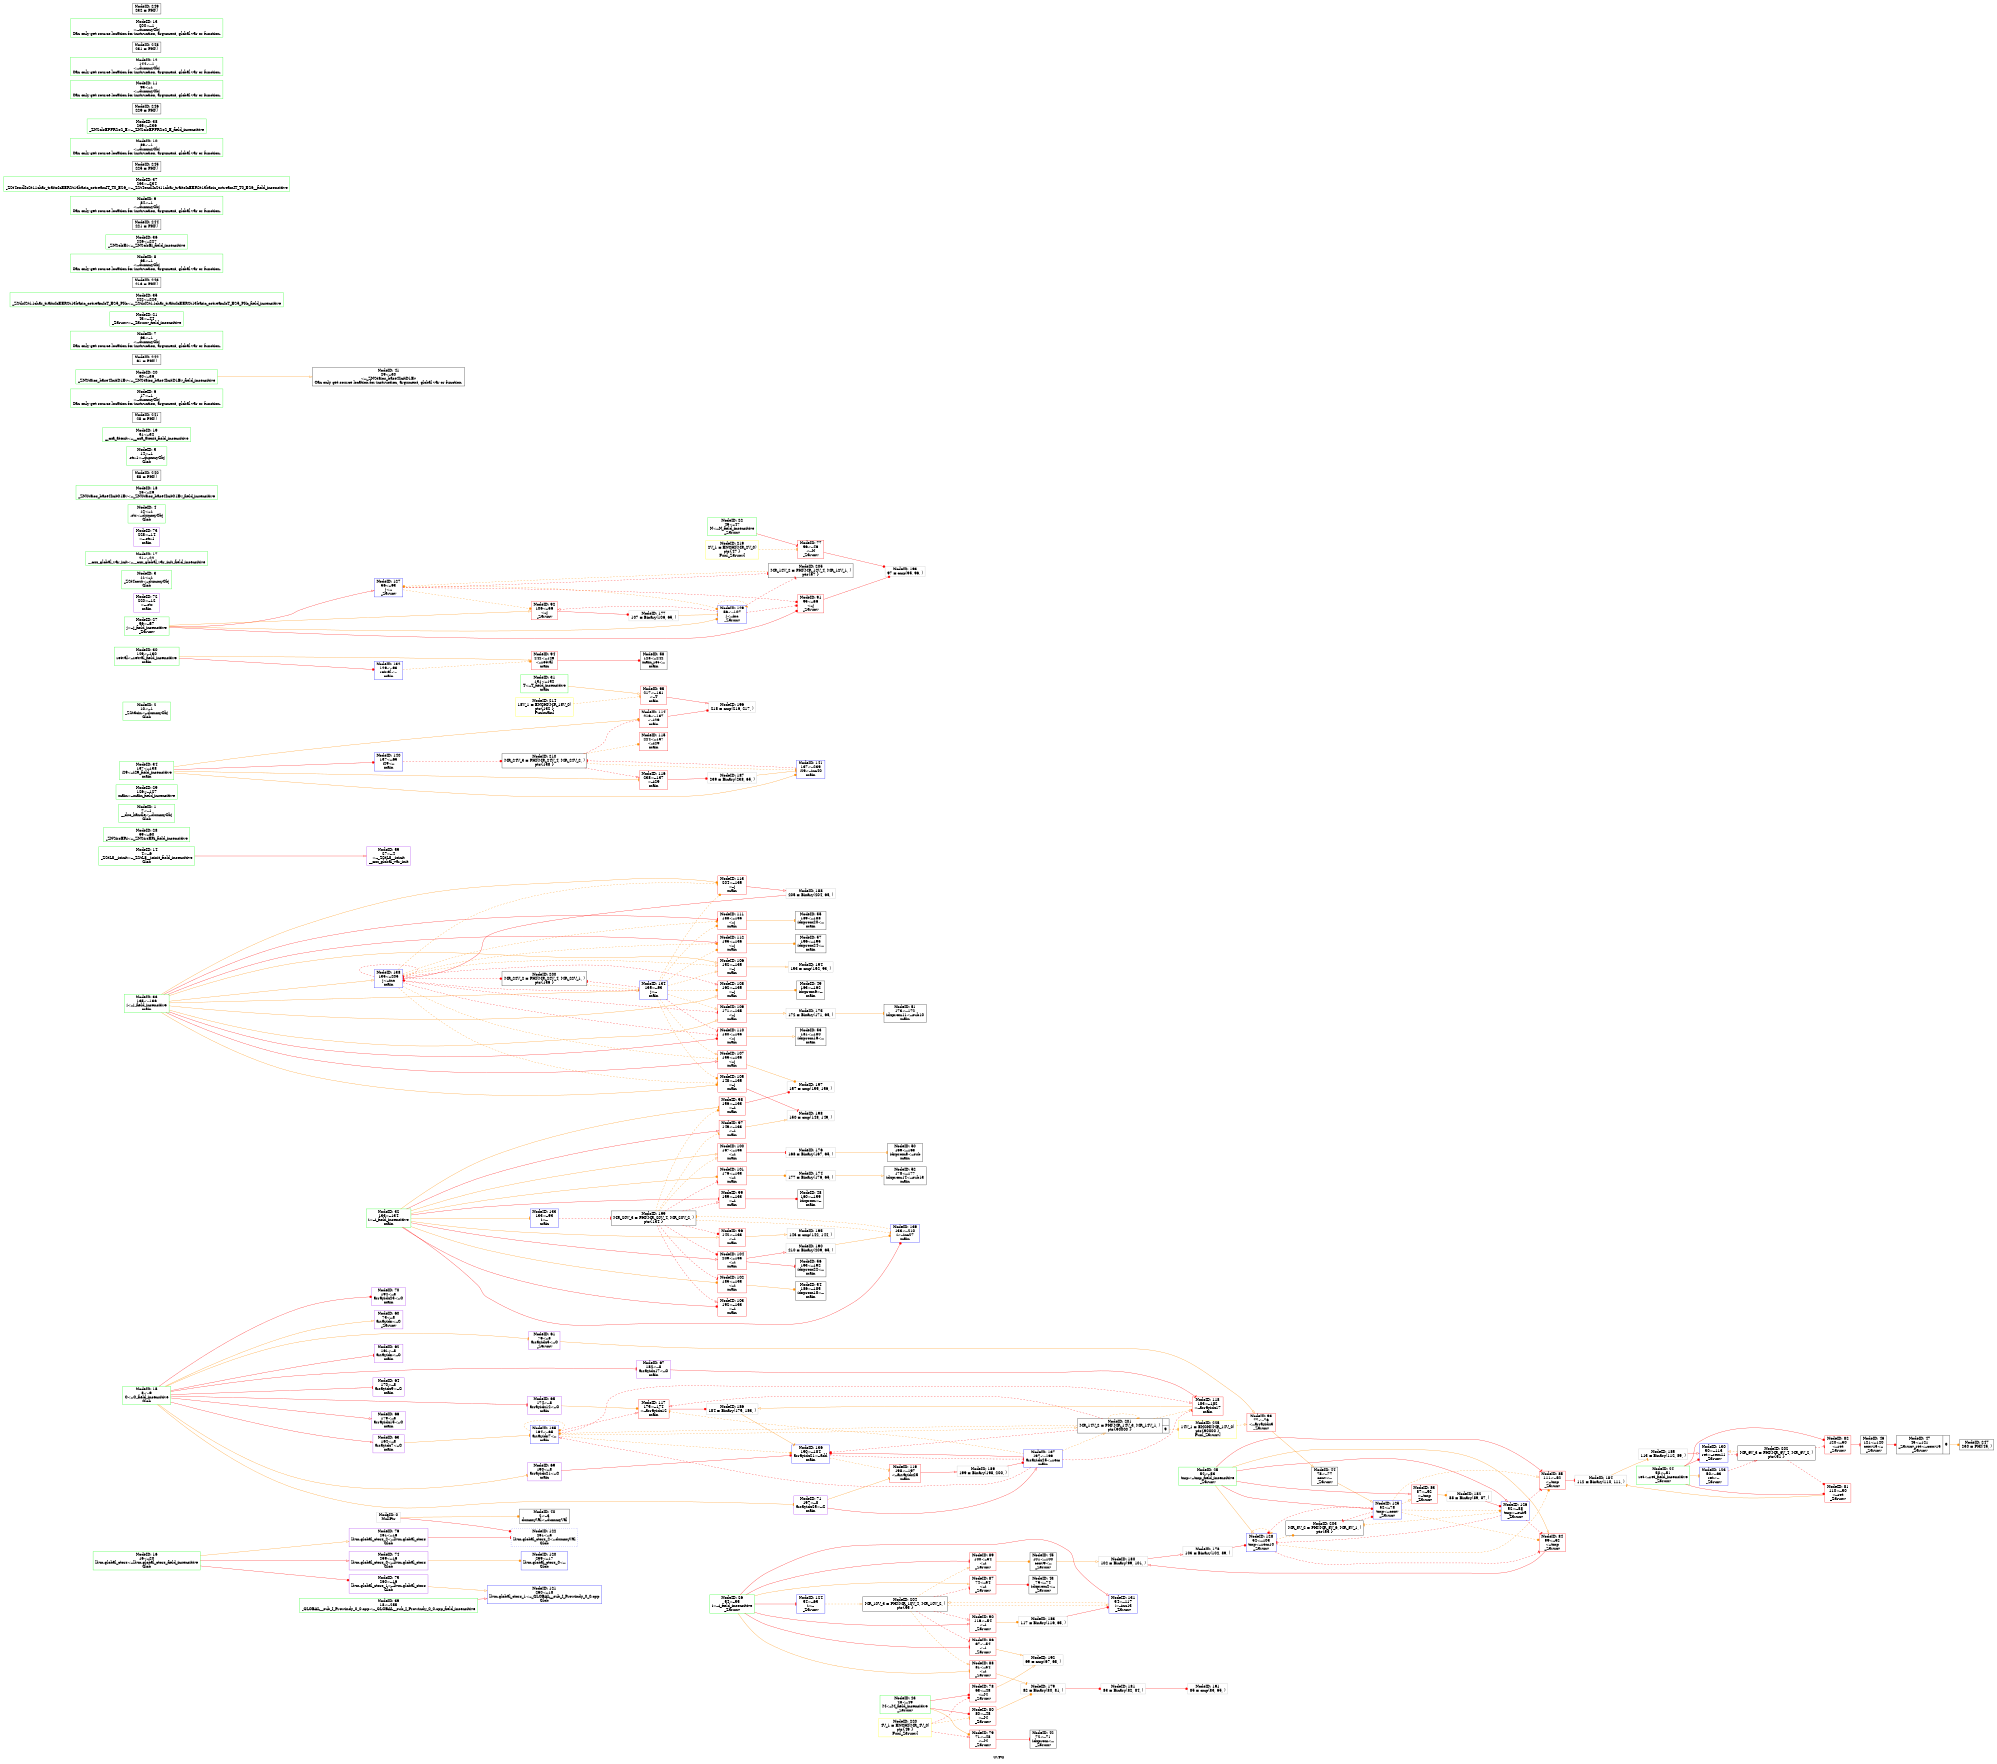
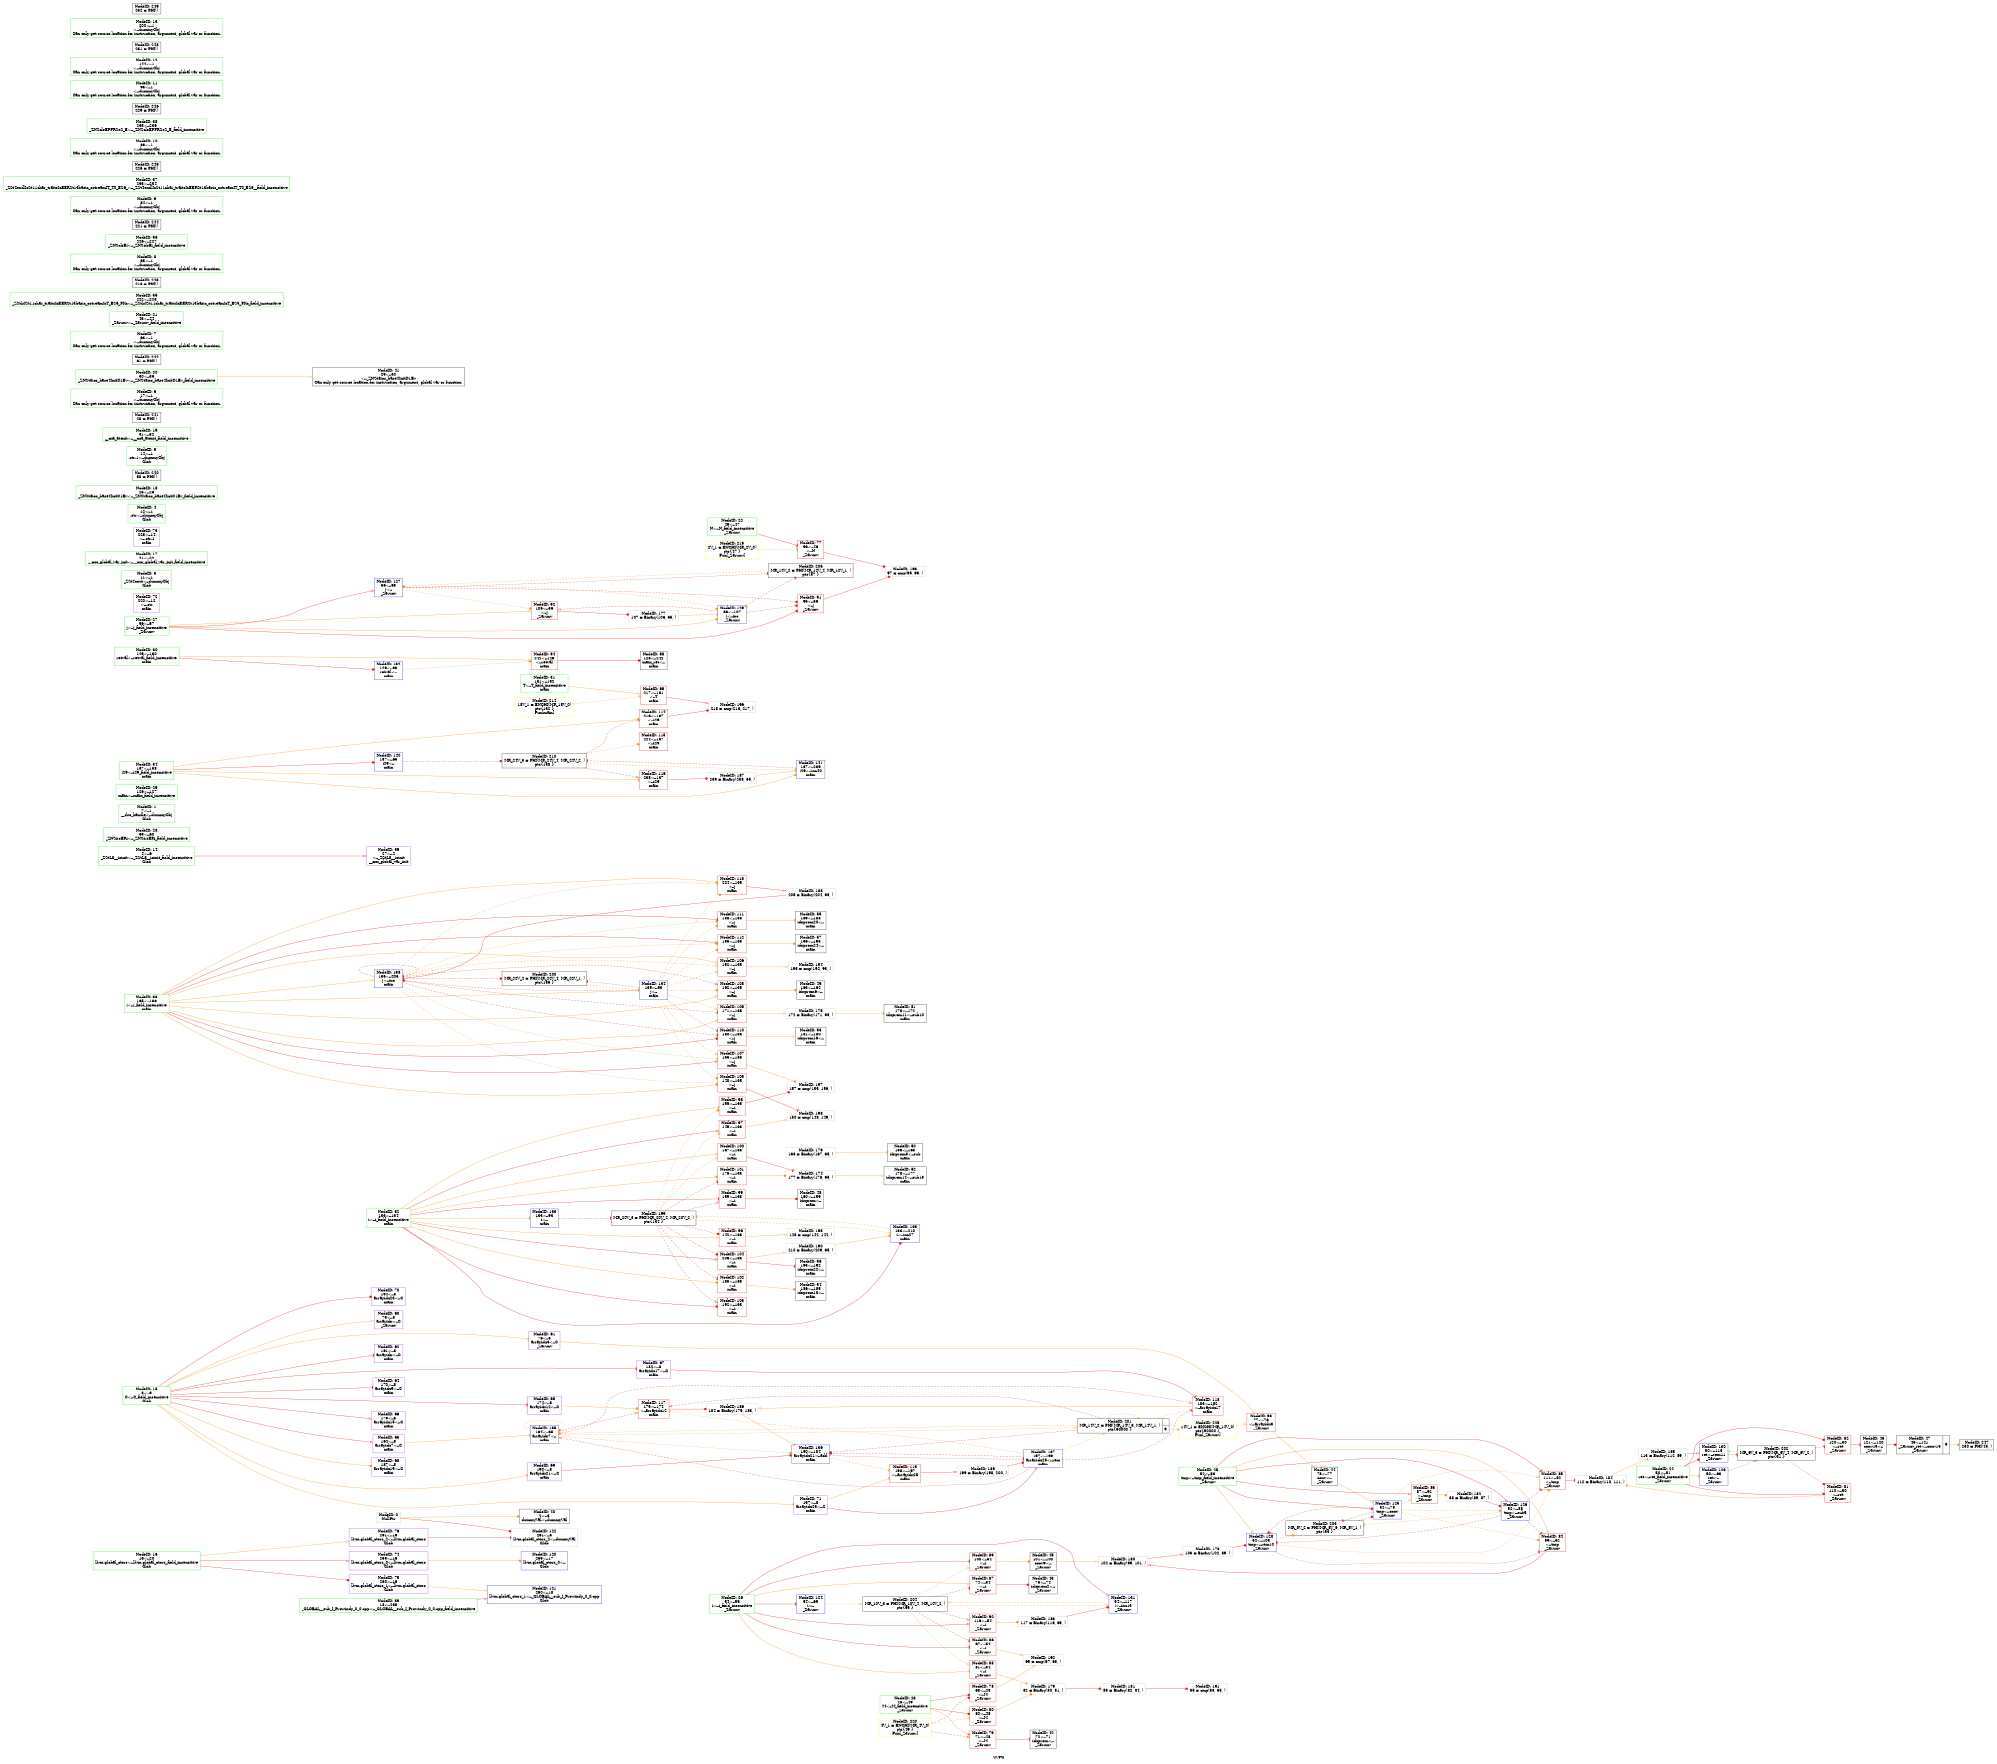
node "NodeID: 2": removed
edge "NodeID: 100" -> "NodeID: 176": now "NodeID: 100" -> "NodeID: 174"
edge "NodeID: 104" -> "NodeID: 190": color red -> darkorange
edge "NodeID: 137" -> "NodeID: 136": style solid -> dashed
node "NodeID: 68": added
